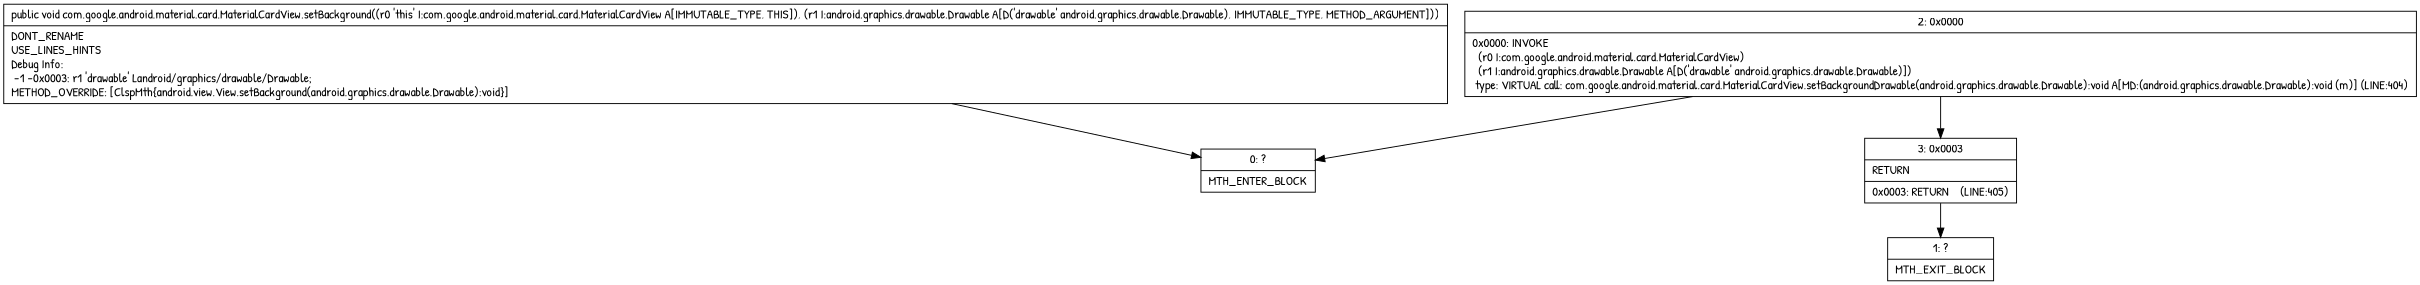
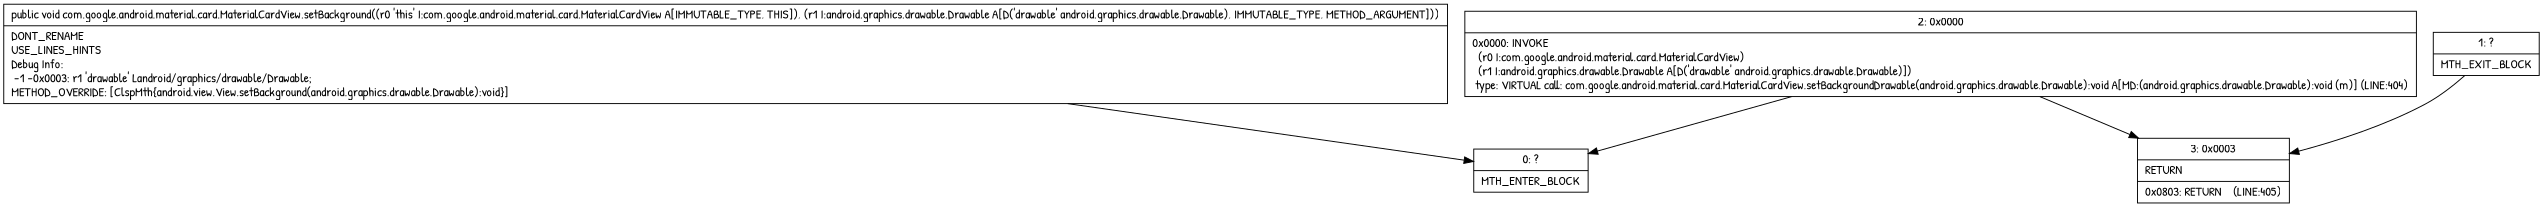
node "3: 0x0003": text "0x0003: RETURN    (LINE:405)" -> "0x0803: RETURN    (LINE:405)"
edge "3: 0x0003" -> "1: ?": reversed
